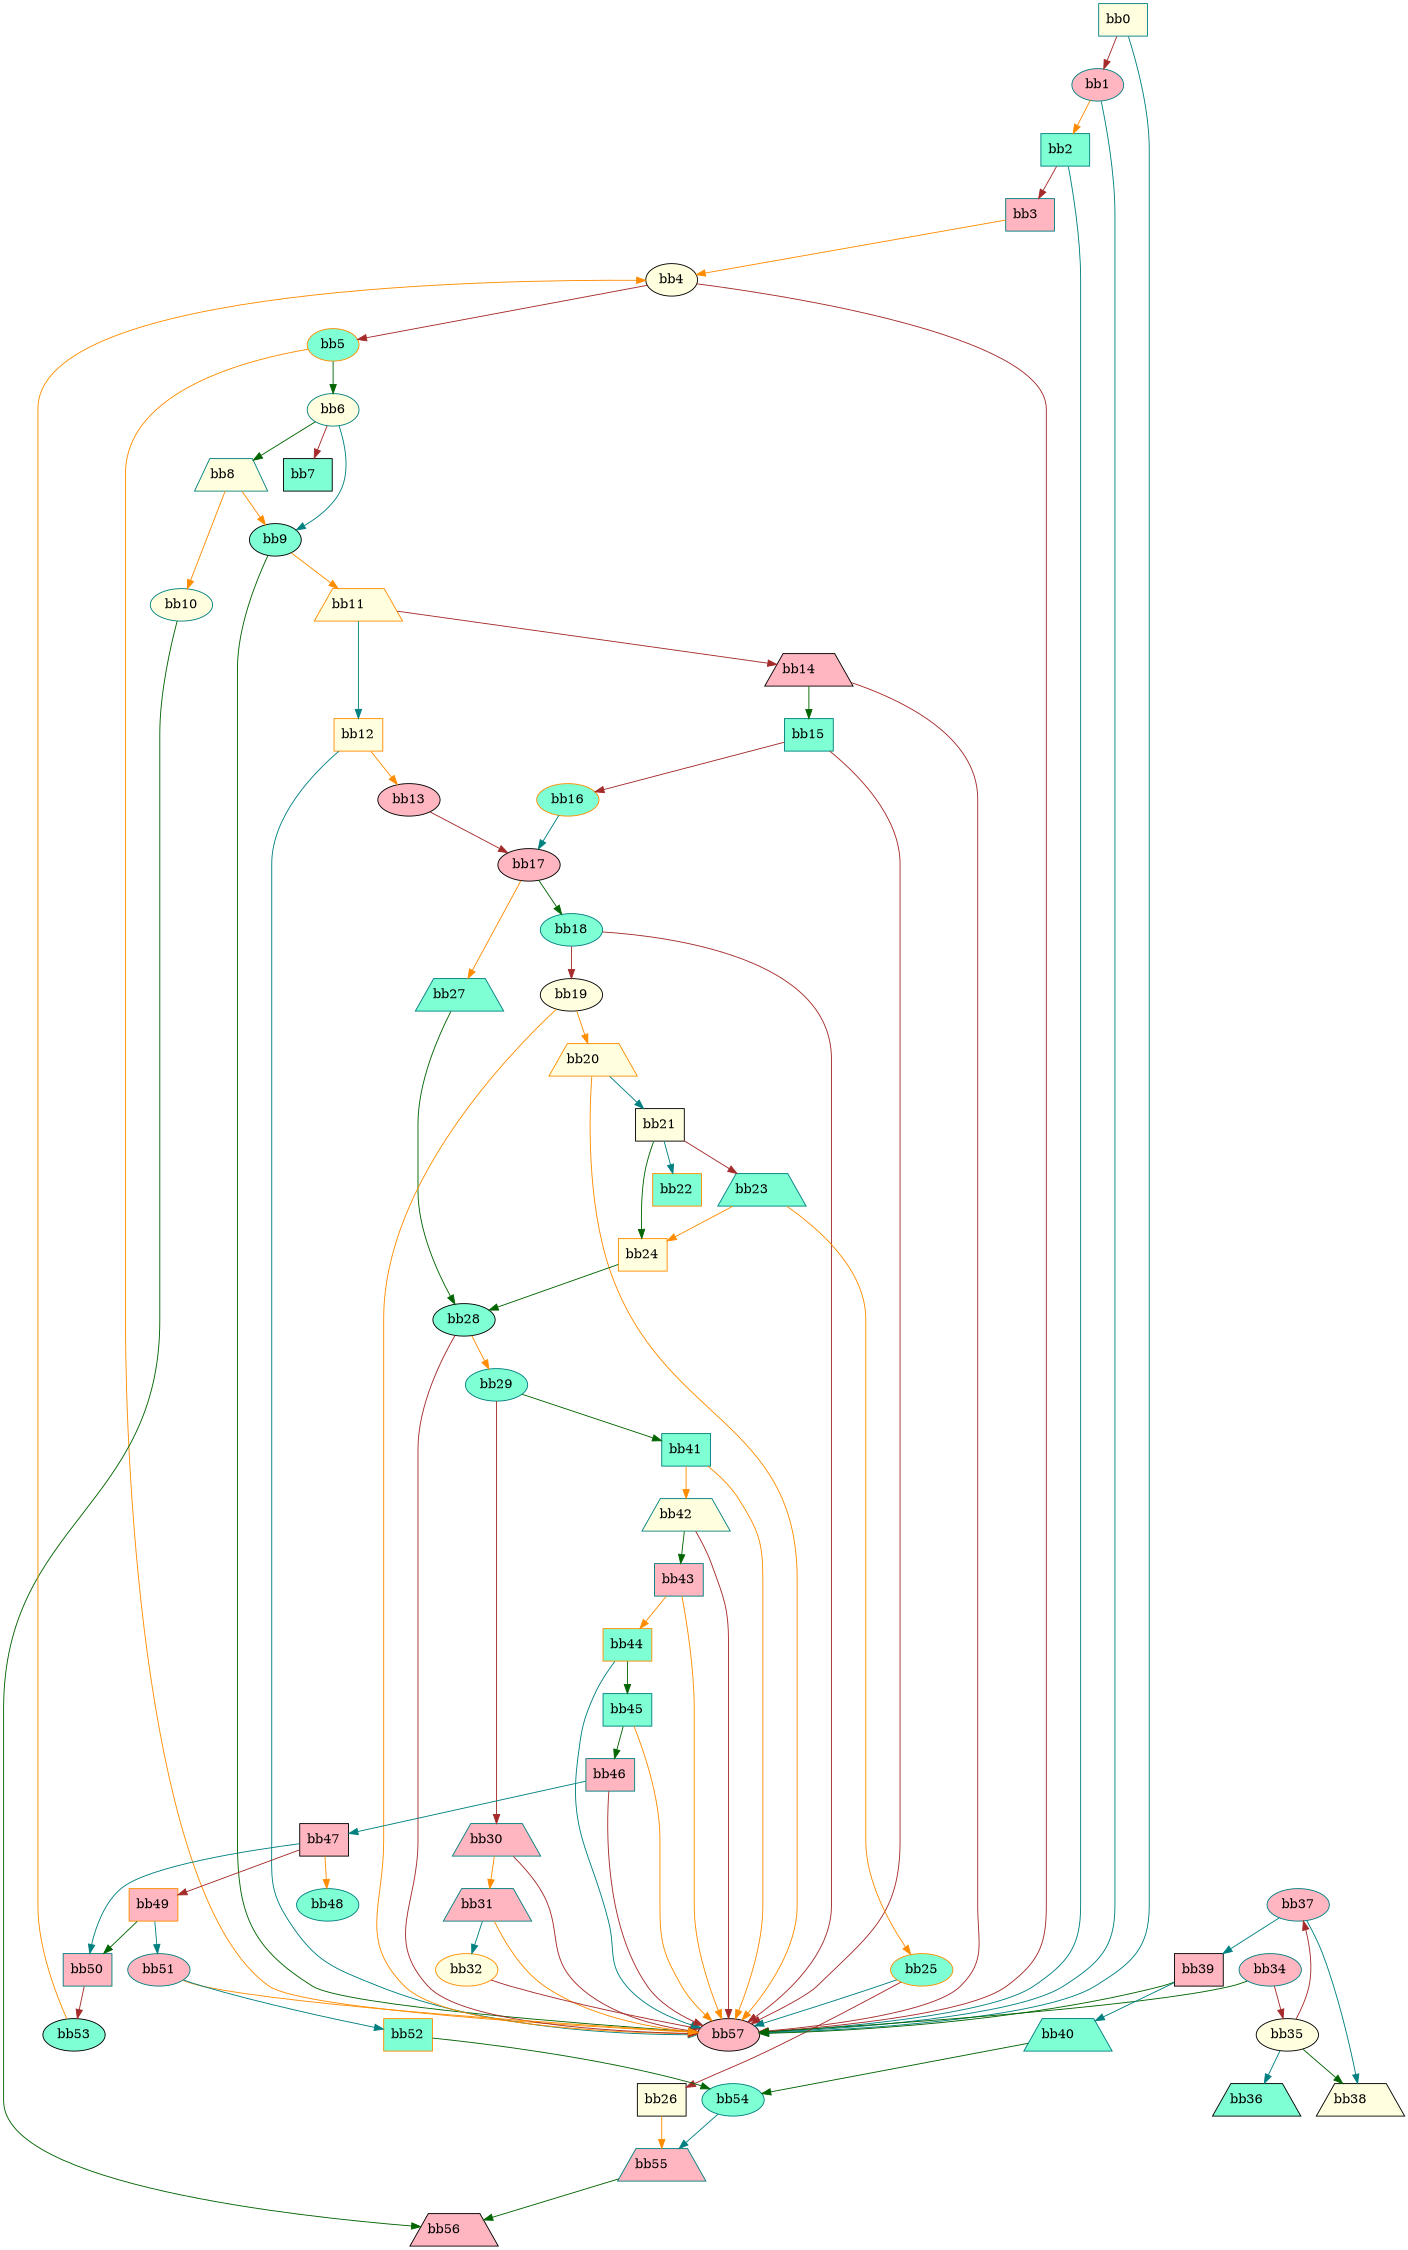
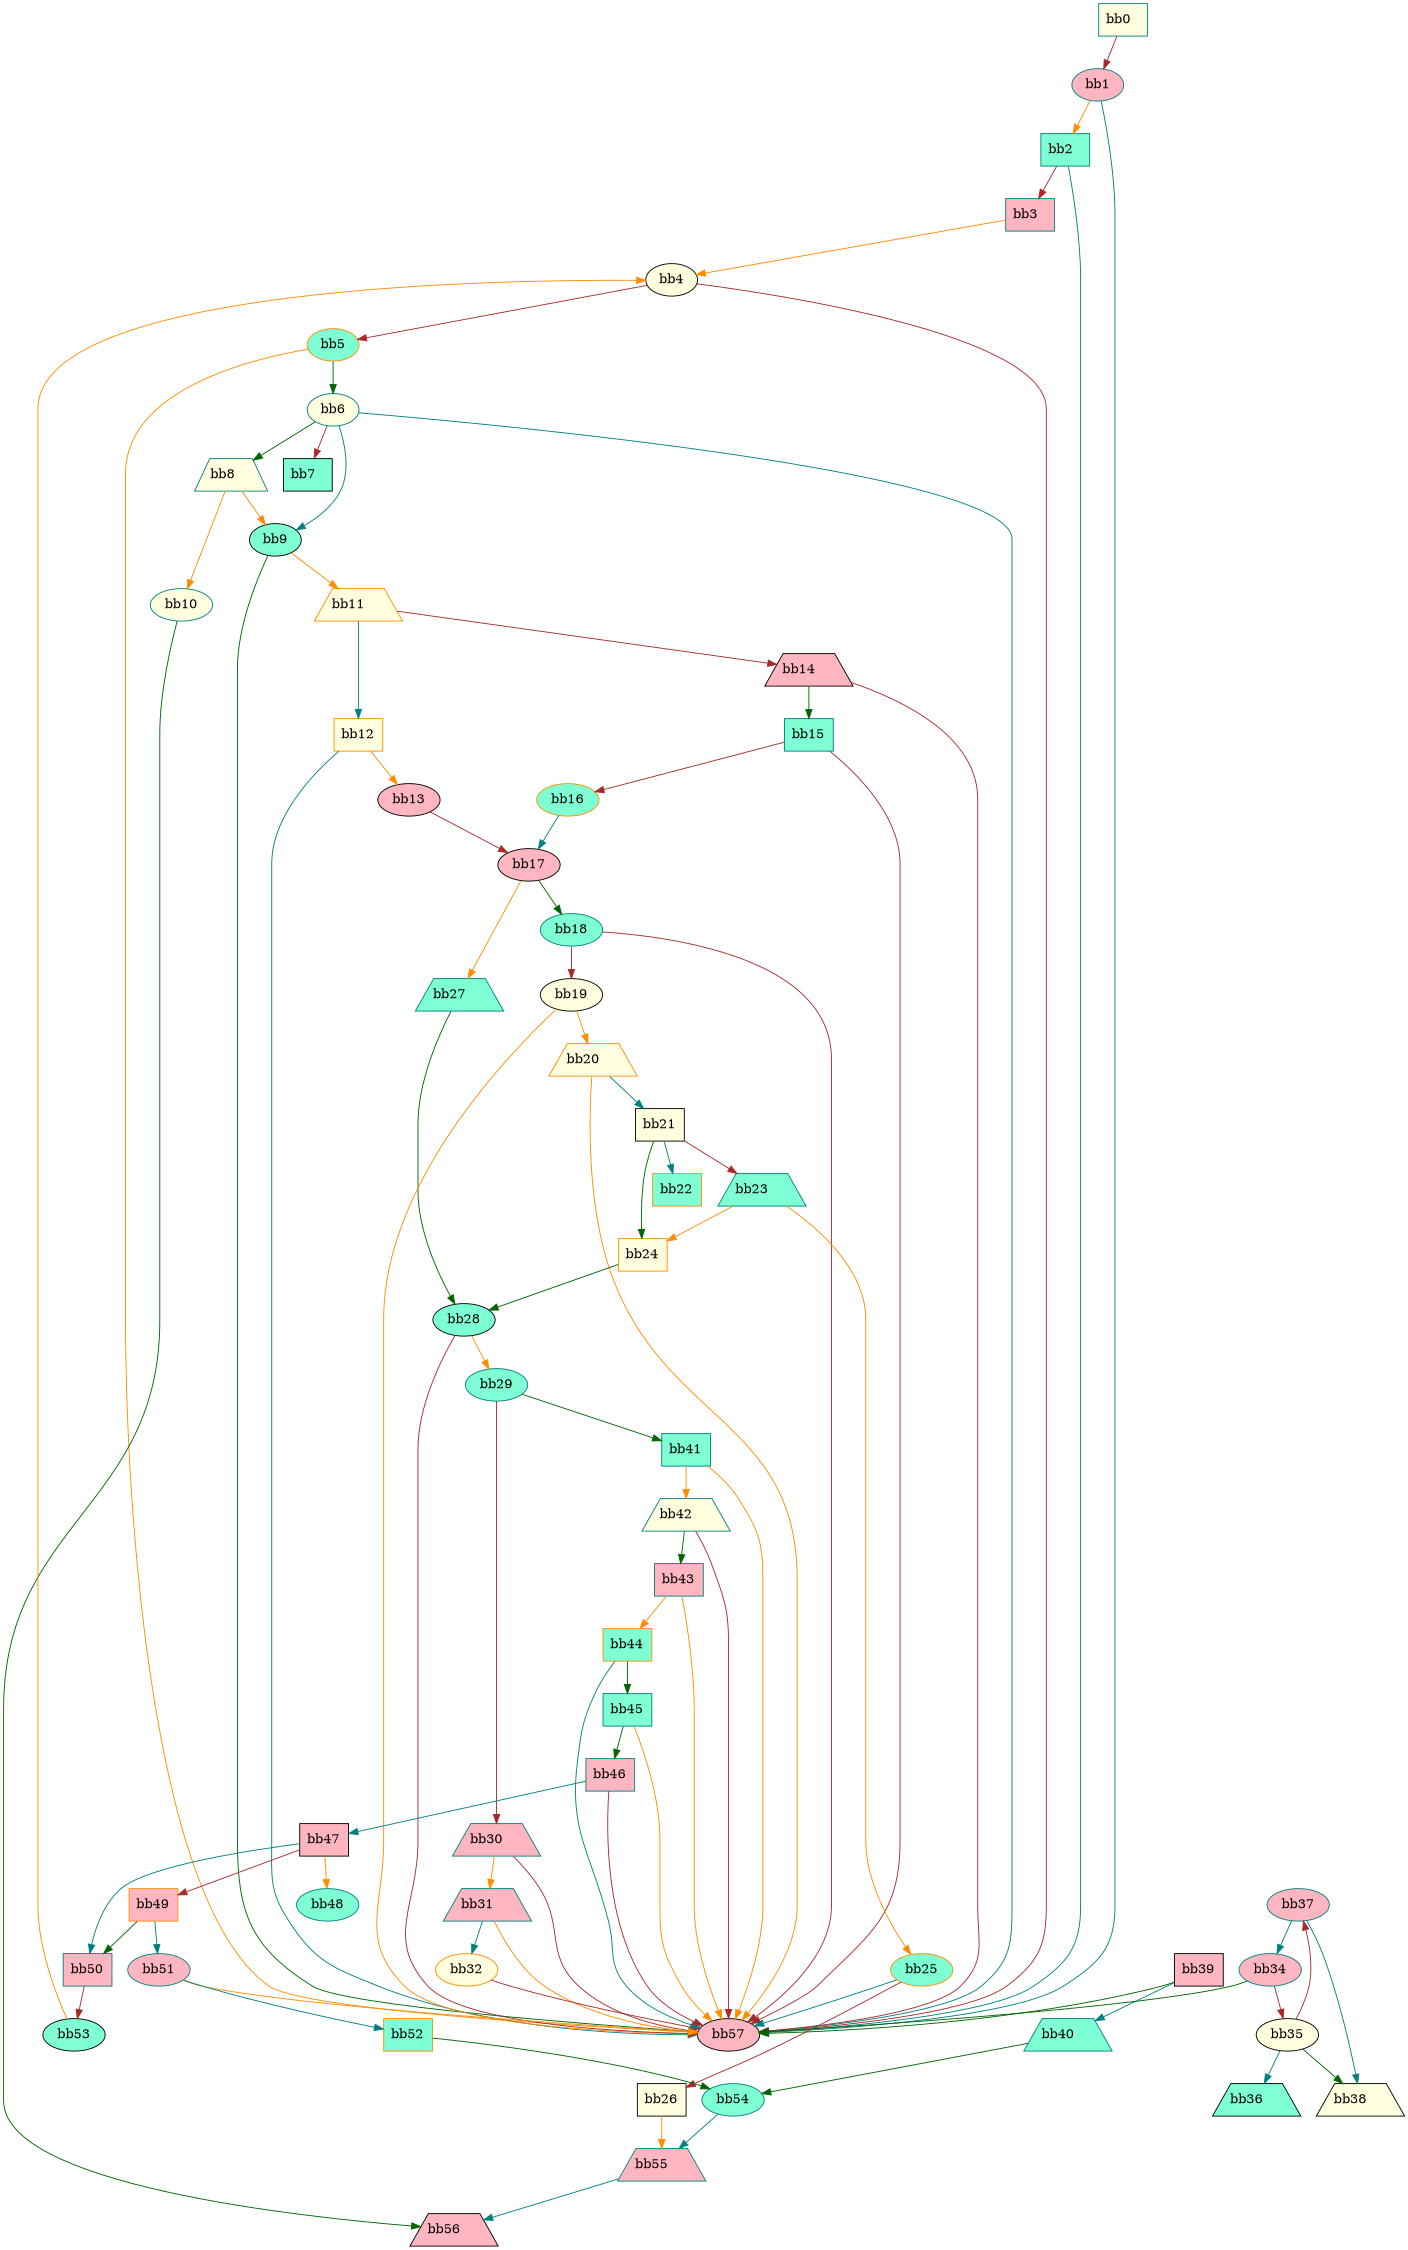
edge "bb0" -> "bb57": now "bb6" -> "bb57"
edge "bb37" -> "bb39": now "bb37" -> "bb34"
edge "bb55" -> "bb56": color darkgreen -> teal
